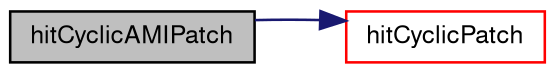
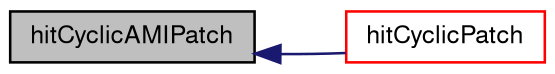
edge "hitCyclicAMIPatch" -> "hitCyclicPatch": reversed
